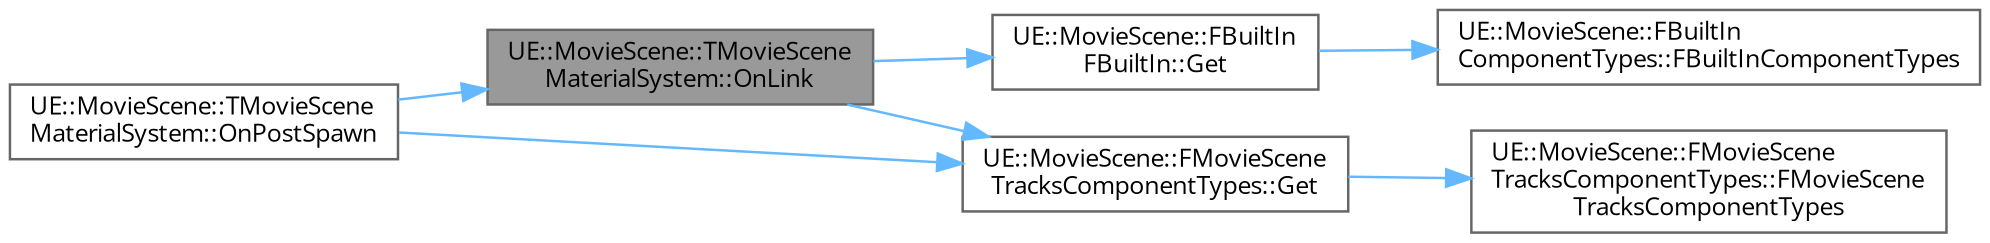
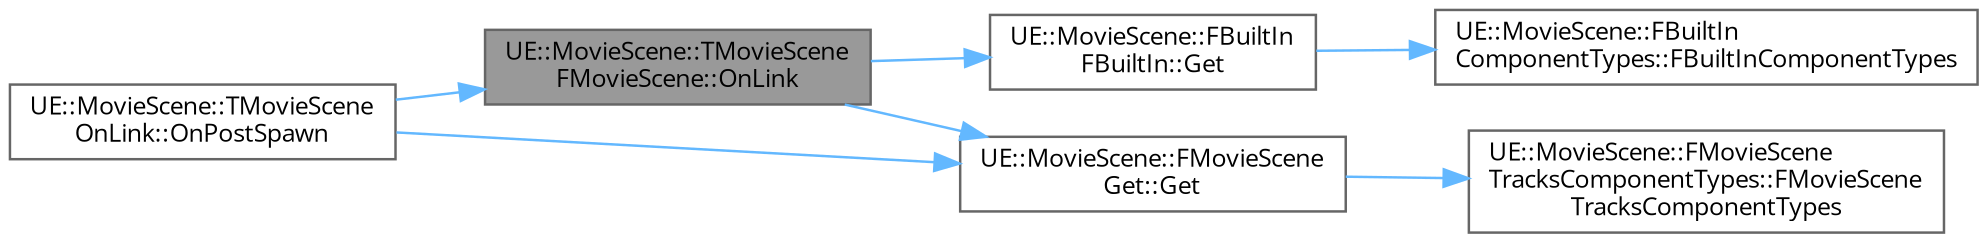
node "UE::MovieScene::TMovieScene MaterialSystem::OnLink": label "UE::MovieScene::TMovieScene MaterialSystem::OnLink" -> "UE::MovieScene::TMovieScene FMovieScene::OnLink"
node "UE::MovieScene::TMovieScene MaterialSystem::OnPostSpawn": label "UE::MovieScene::TMovieScene MaterialSystem::OnPostSpawn" -> "UE::MovieScene::TMovieScene OnLink::OnPostSpawn"
node "UE::MovieScene::FMovieScene TracksComponentTypes::Get": label "UE::MovieScene::FMovieScene TracksComponentTypes::Get" -> "UE::MovieScene::FMovieScene Get::Get"
